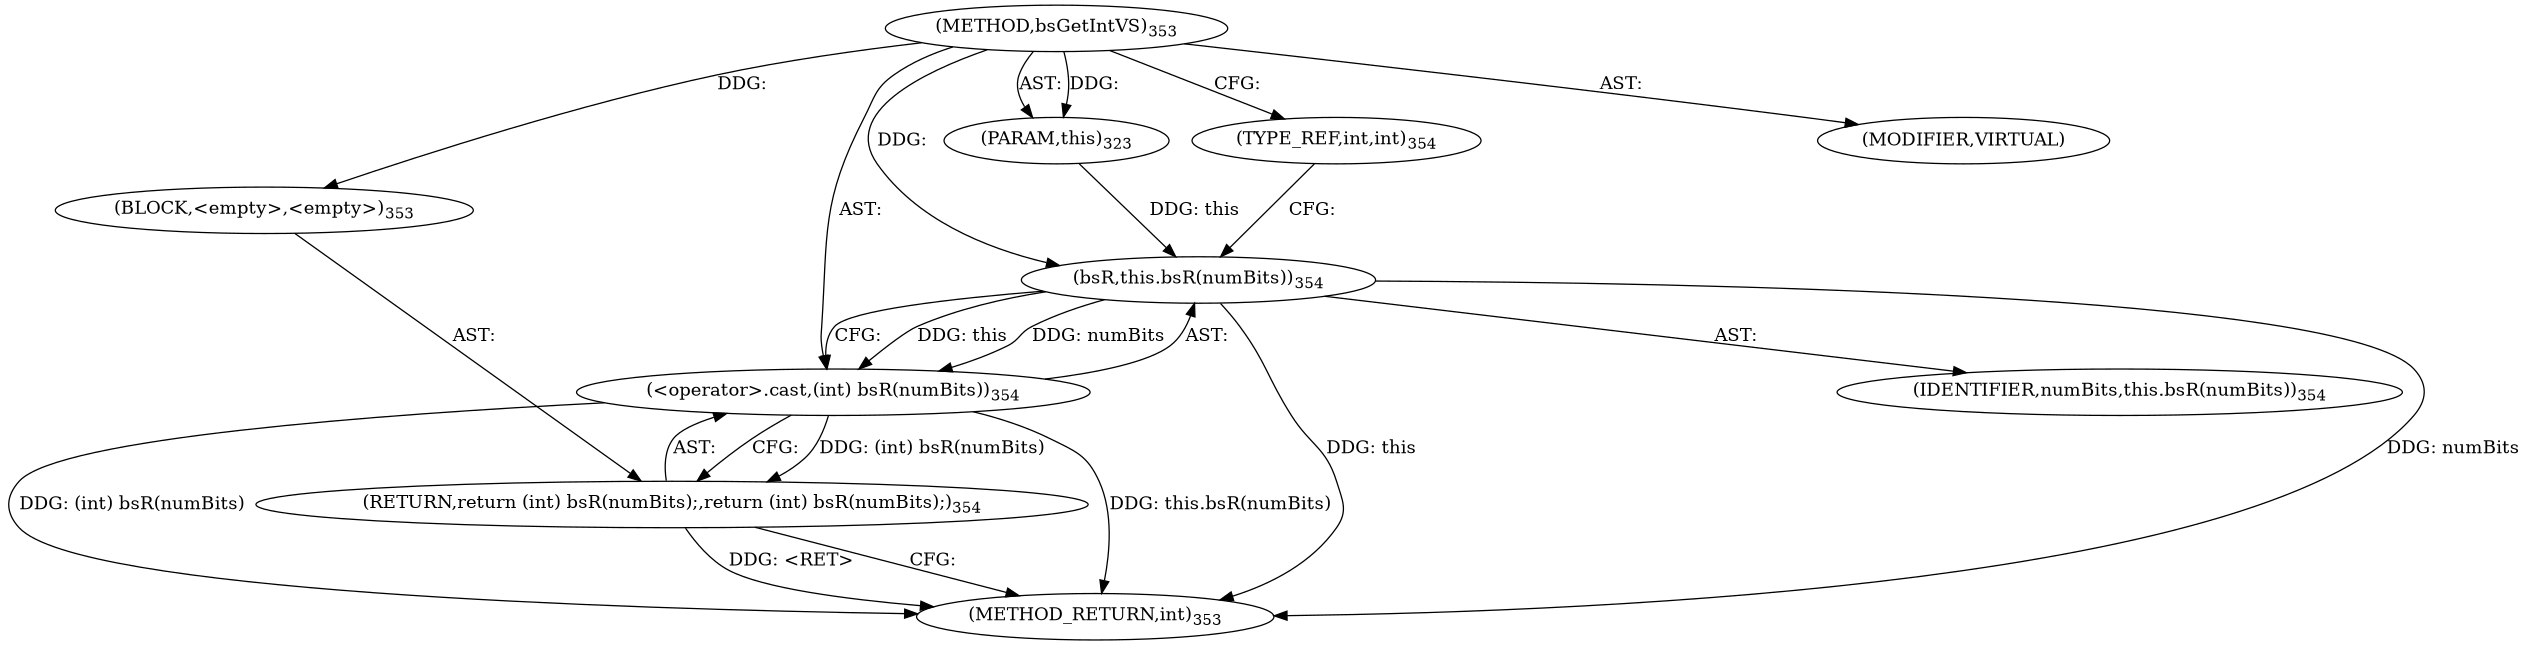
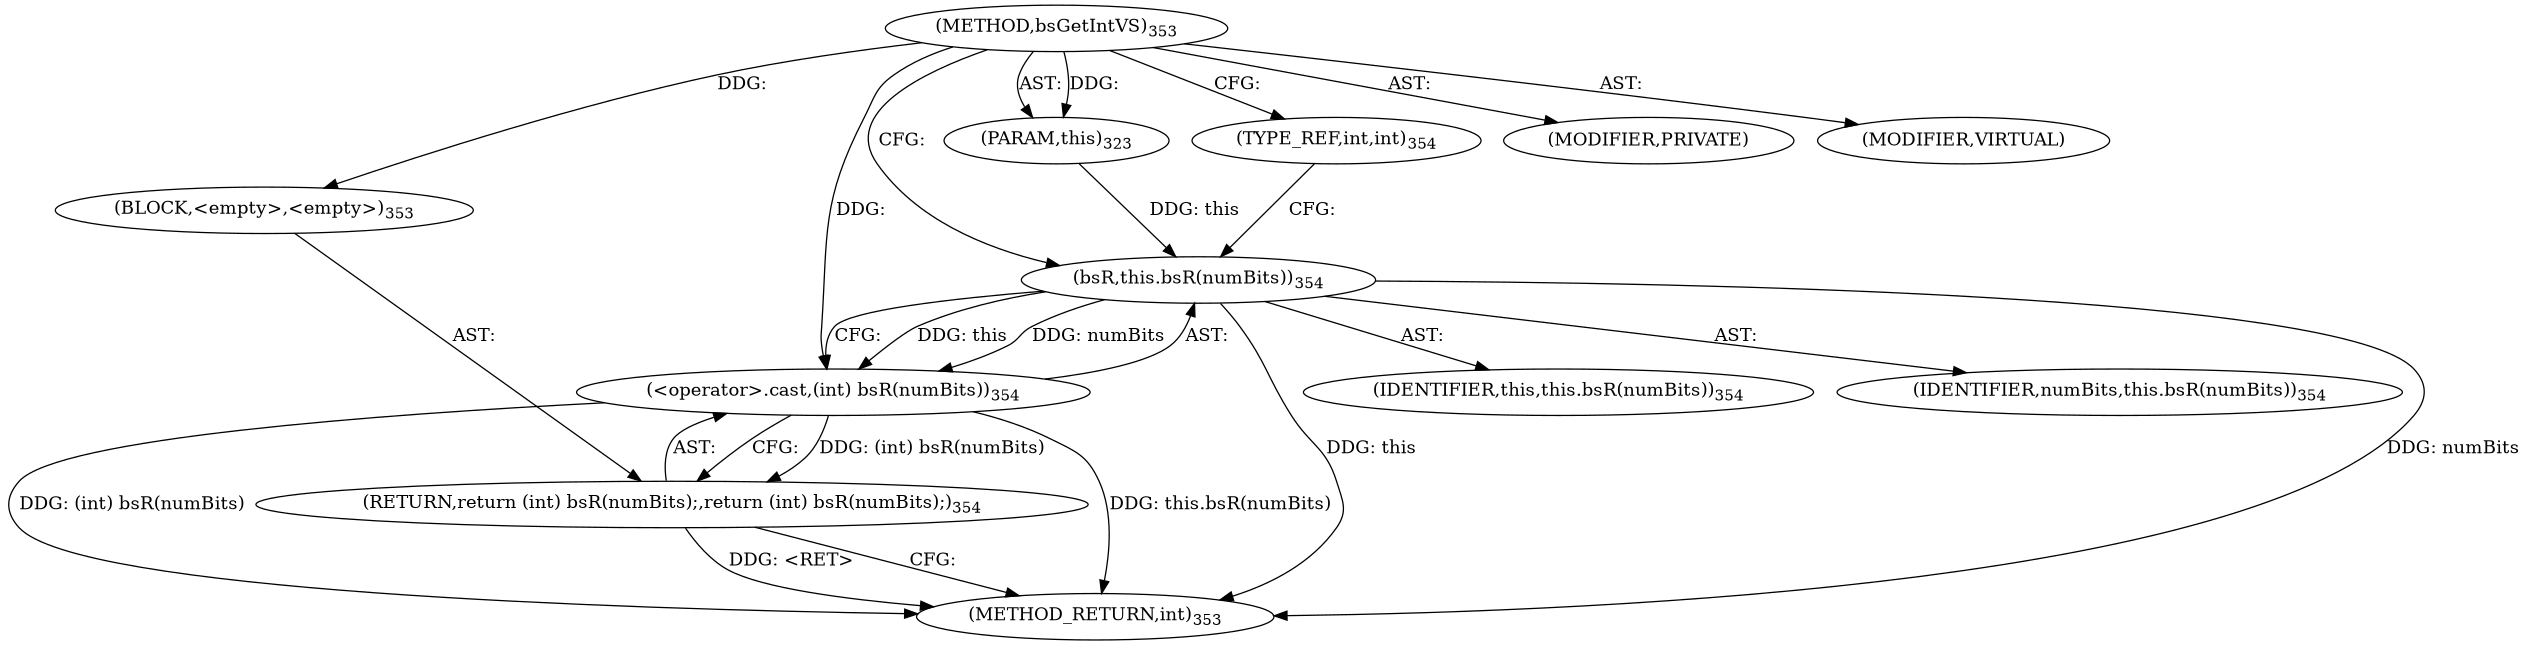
edge "(METHOD,bsGetIntVS)" -> "(bsR,this.bsR(numBits))": label "DDG: " -> "CFG: "
node "(MODIFIER,PRIVATE)": added
edge "(METHOD,bsGetIntVS)" -> "(<operator>.cast,(int) bsR(numBits))": label "AST: " -> "DDG: "
node "(IDENTIFIER,this,this.bsR(numBits))": added
